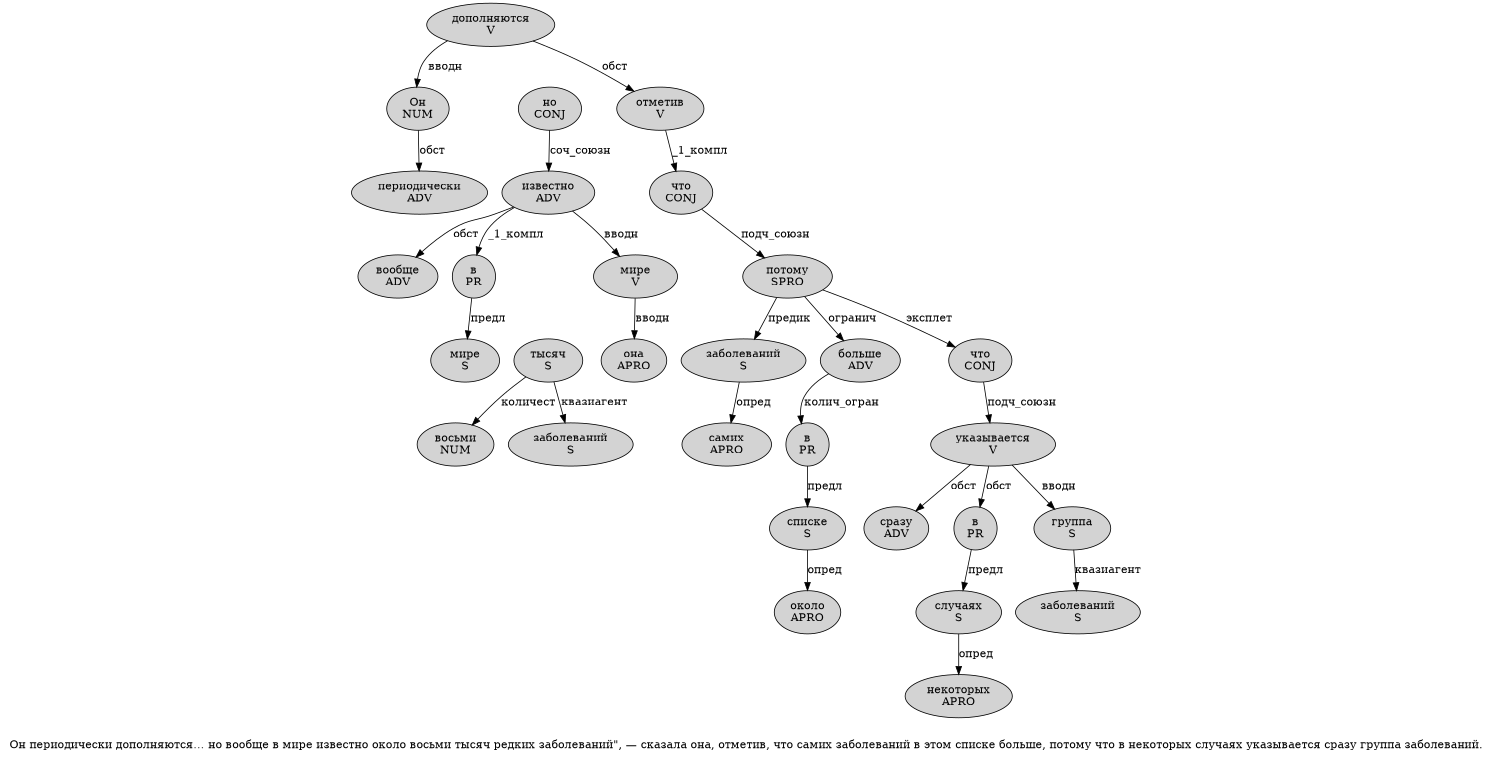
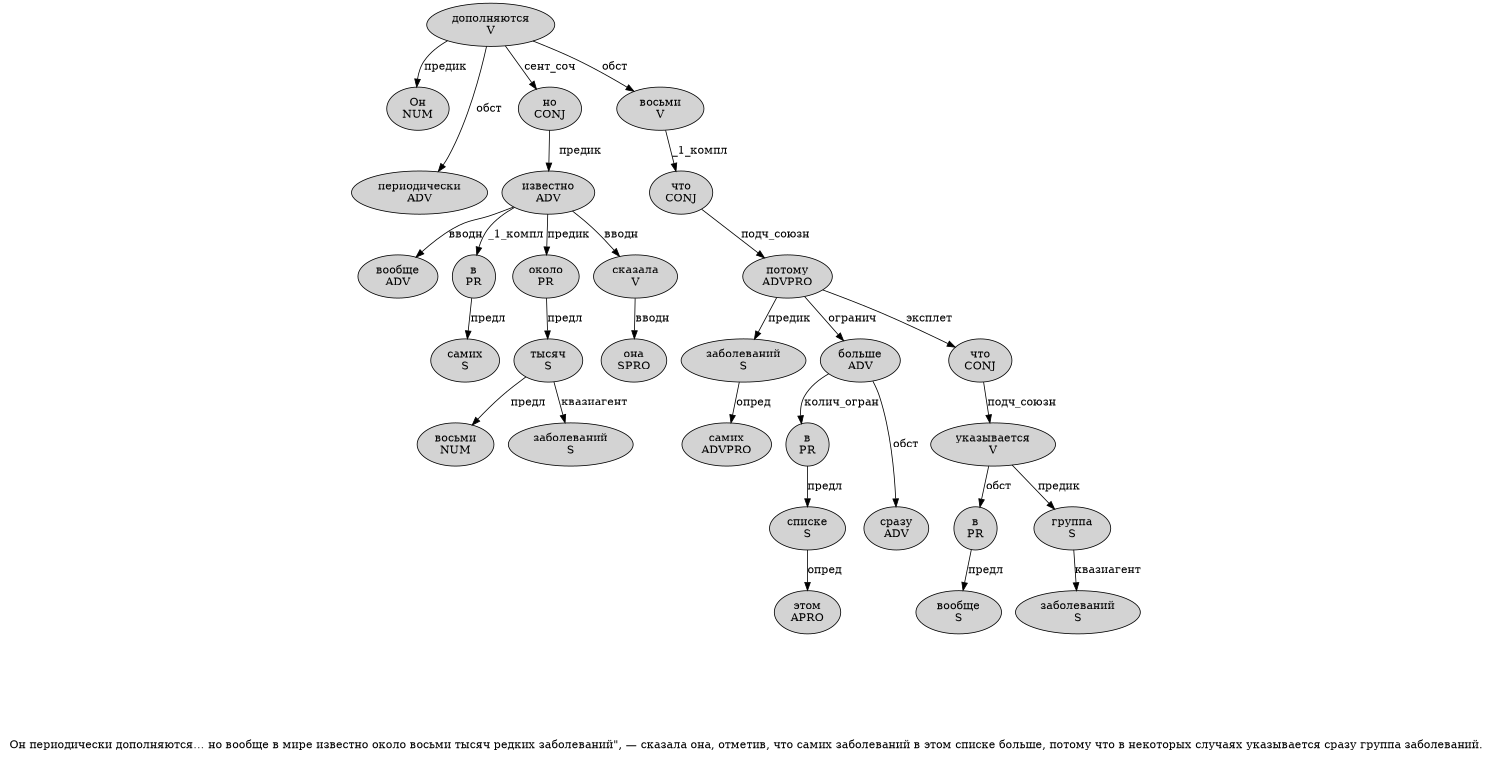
edge "дополняются V" -> "но CONJ": added, label "сент_соч"
edge "дополняются V" -> "Он NUM": label "вводн" -> "предик"
node "отметив V": label "отметив V" -> "восьми V"
edge "Он NUM" -> "периодически ADV": now "дополняются V" -> "периодически ADV"
edge "но CONJ" -> "известно ADV": label "соч_союзн" -> "предик"
edge "известно ADV" -> "вообще ADV": label "обст" -> "вводн"
node "около PR": added
node "мире V": label "мире V" -> "сказала V"
node "потому SPRO": label "потому SPRO" -> "потому ADVPRO"
node "мире S": label "мире S" -> "самих S"
node "она APRO": label "она APRO" -> "она SPRO"
edge "тысяч S" -> "восьми NUM": label "количест" -> "предл"
node "самих APRO": label "самих APRO" -> "самих ADVPRO"
edge "указывается V" -> "сразу ADV": now "больше ADV" -> "сразу ADV"
edge "указывается V" -> "группа S": label "вводн" -> "предик"
node "около APRO": label "около APRO" -> "этом APRO"
node "случаях S": label "случаях S" -> "вообще S"
node "некоторых APRO": removed
